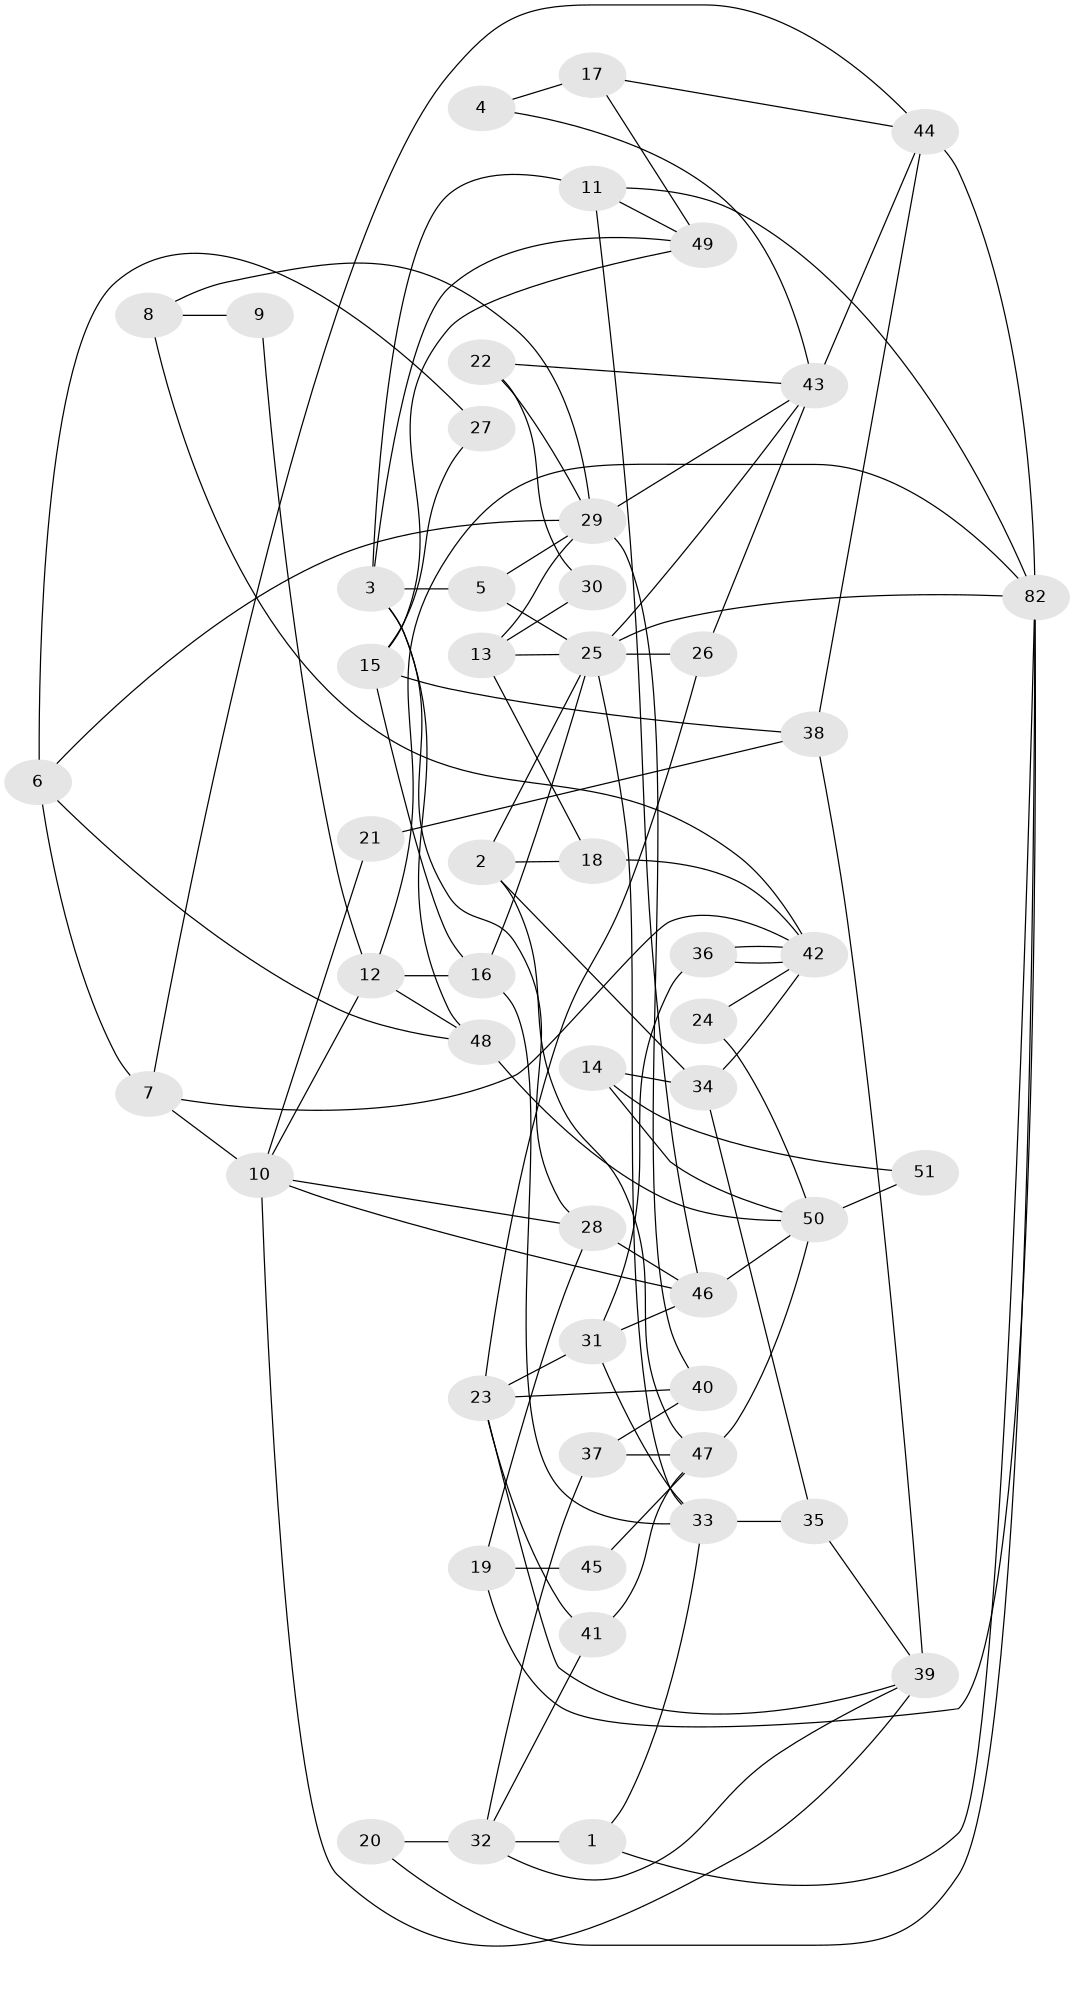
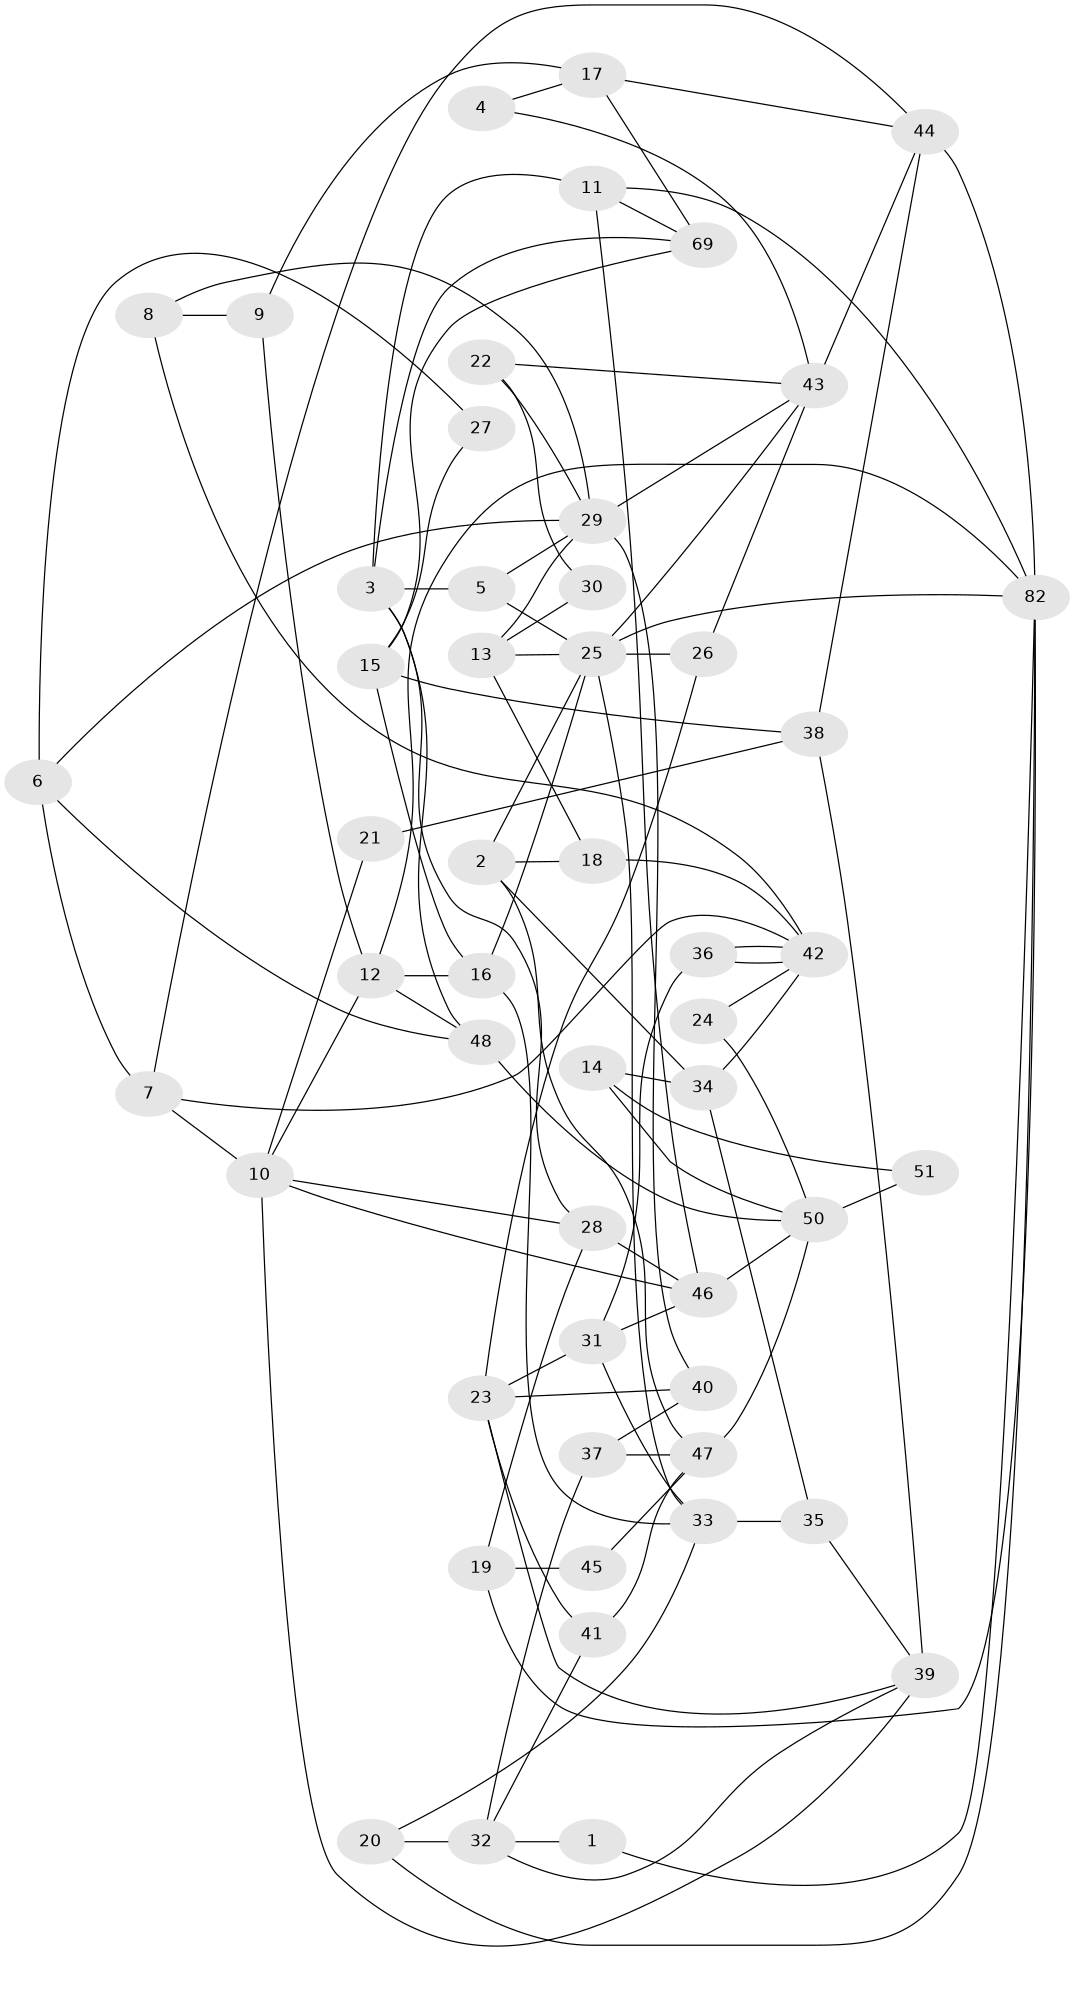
edge "17" -- "9": added
node "49": label "49" -> "69"
edge "33" -- "1": now "33" -- "20"
